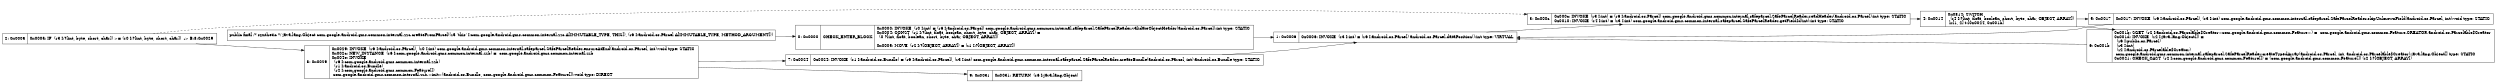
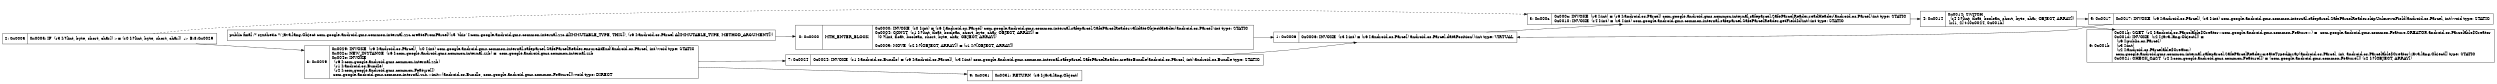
node "4: 0x0014": text "0x0814: SWITCH" -> "0x0014: SWITCH"
node "0: 0x0000": text "CHECK_ENTER_BLOCK" -> "MTH_ENTER_BLOCK"
edge "6: 0x001b" -> "1: 0x0006": removed
